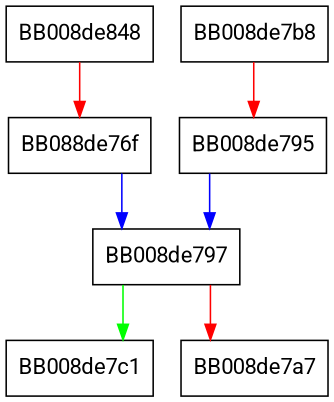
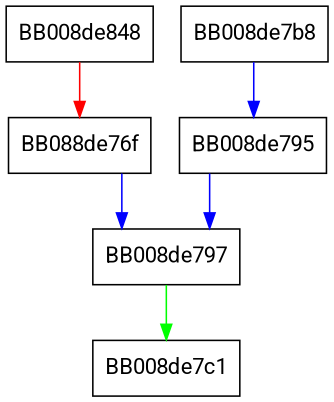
edge "BB008de7b8" -> "BB008de795": color red -> blue
node "BB008de7a7": removed
